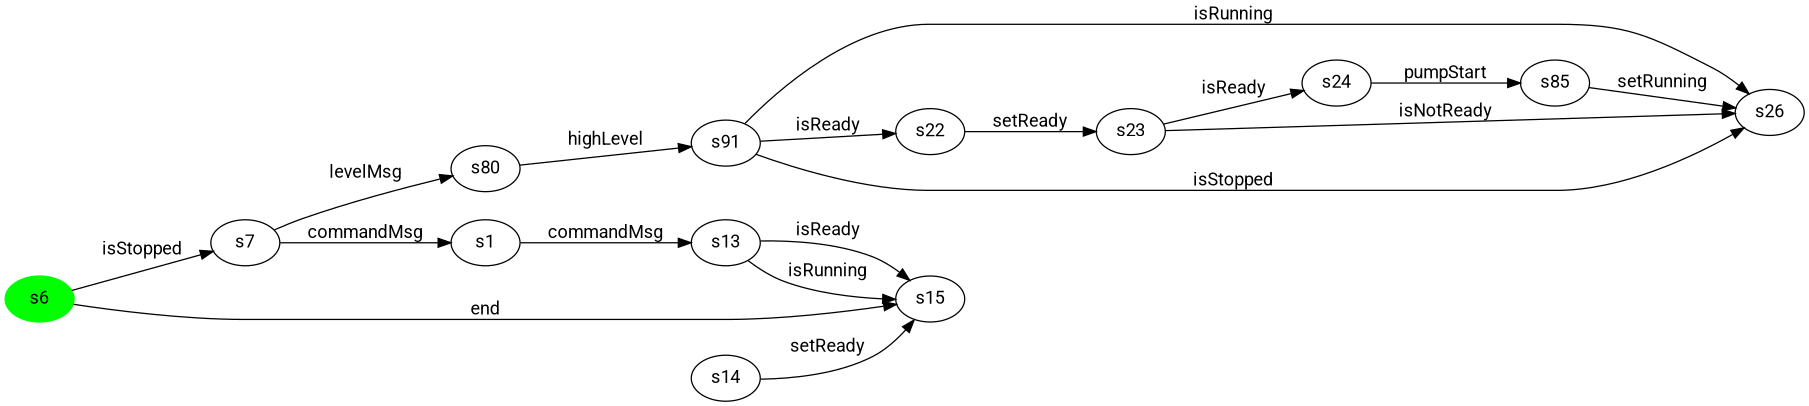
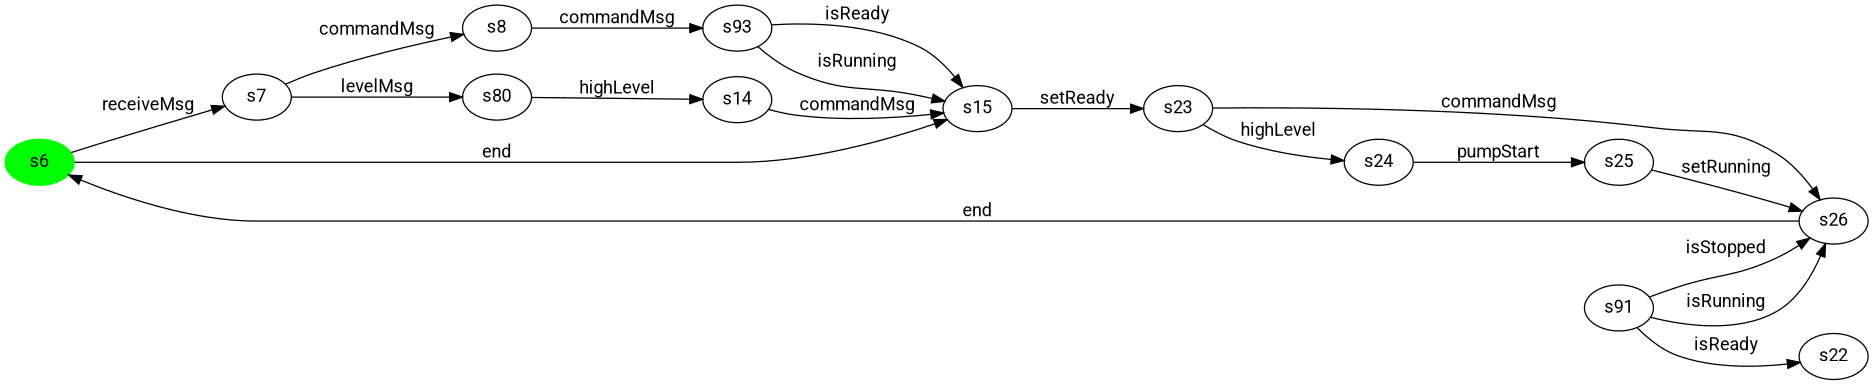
node "s85": label "s85" -> "s25"
edge "s23" -> "s24": label " isReady " -> " highLevel "
edge "s23" -> "s26": label " isNotReady " -> " commandMsg "
edge "s22" -> "s23": now "s15" -> "s23"
edge "s80" -> "s91": now "s80" -> "s14"
edge "s26" -> "s6": added, label "end"
node "s1": label "s1" -> "s8"
node "s13": label "s13" -> "s93"
edge "s6" -> "s7": label " isStopped " -> " receiveMsg "
edge "s14" -> "s15": label " setReady " -> " commandMsg "
